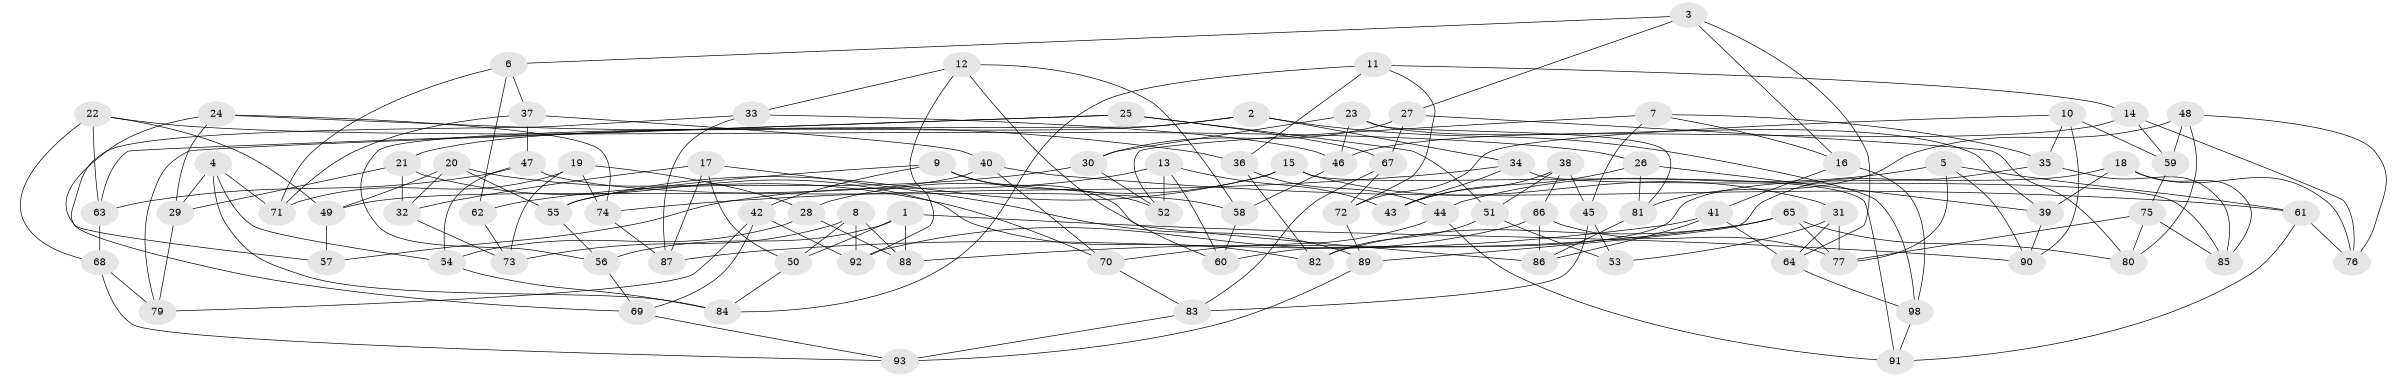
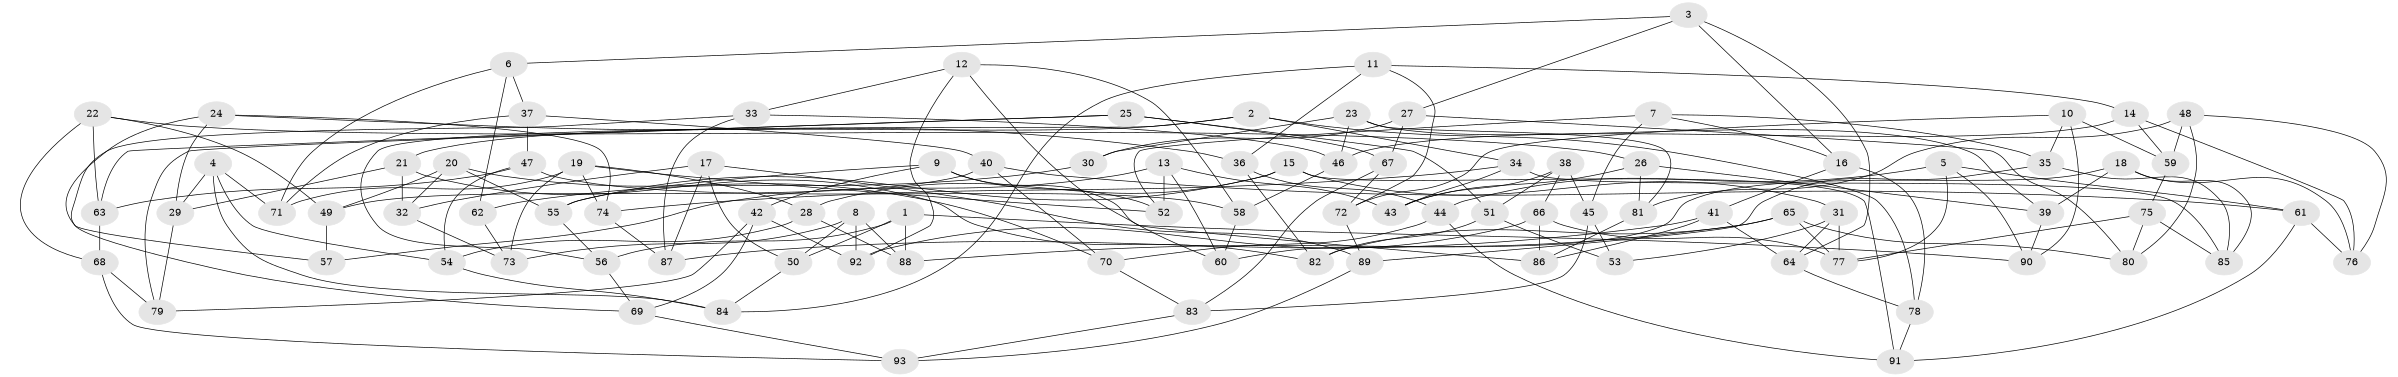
edge "30" -- "52": now "19" -- "52"
node "98": label "98" -> "78"
